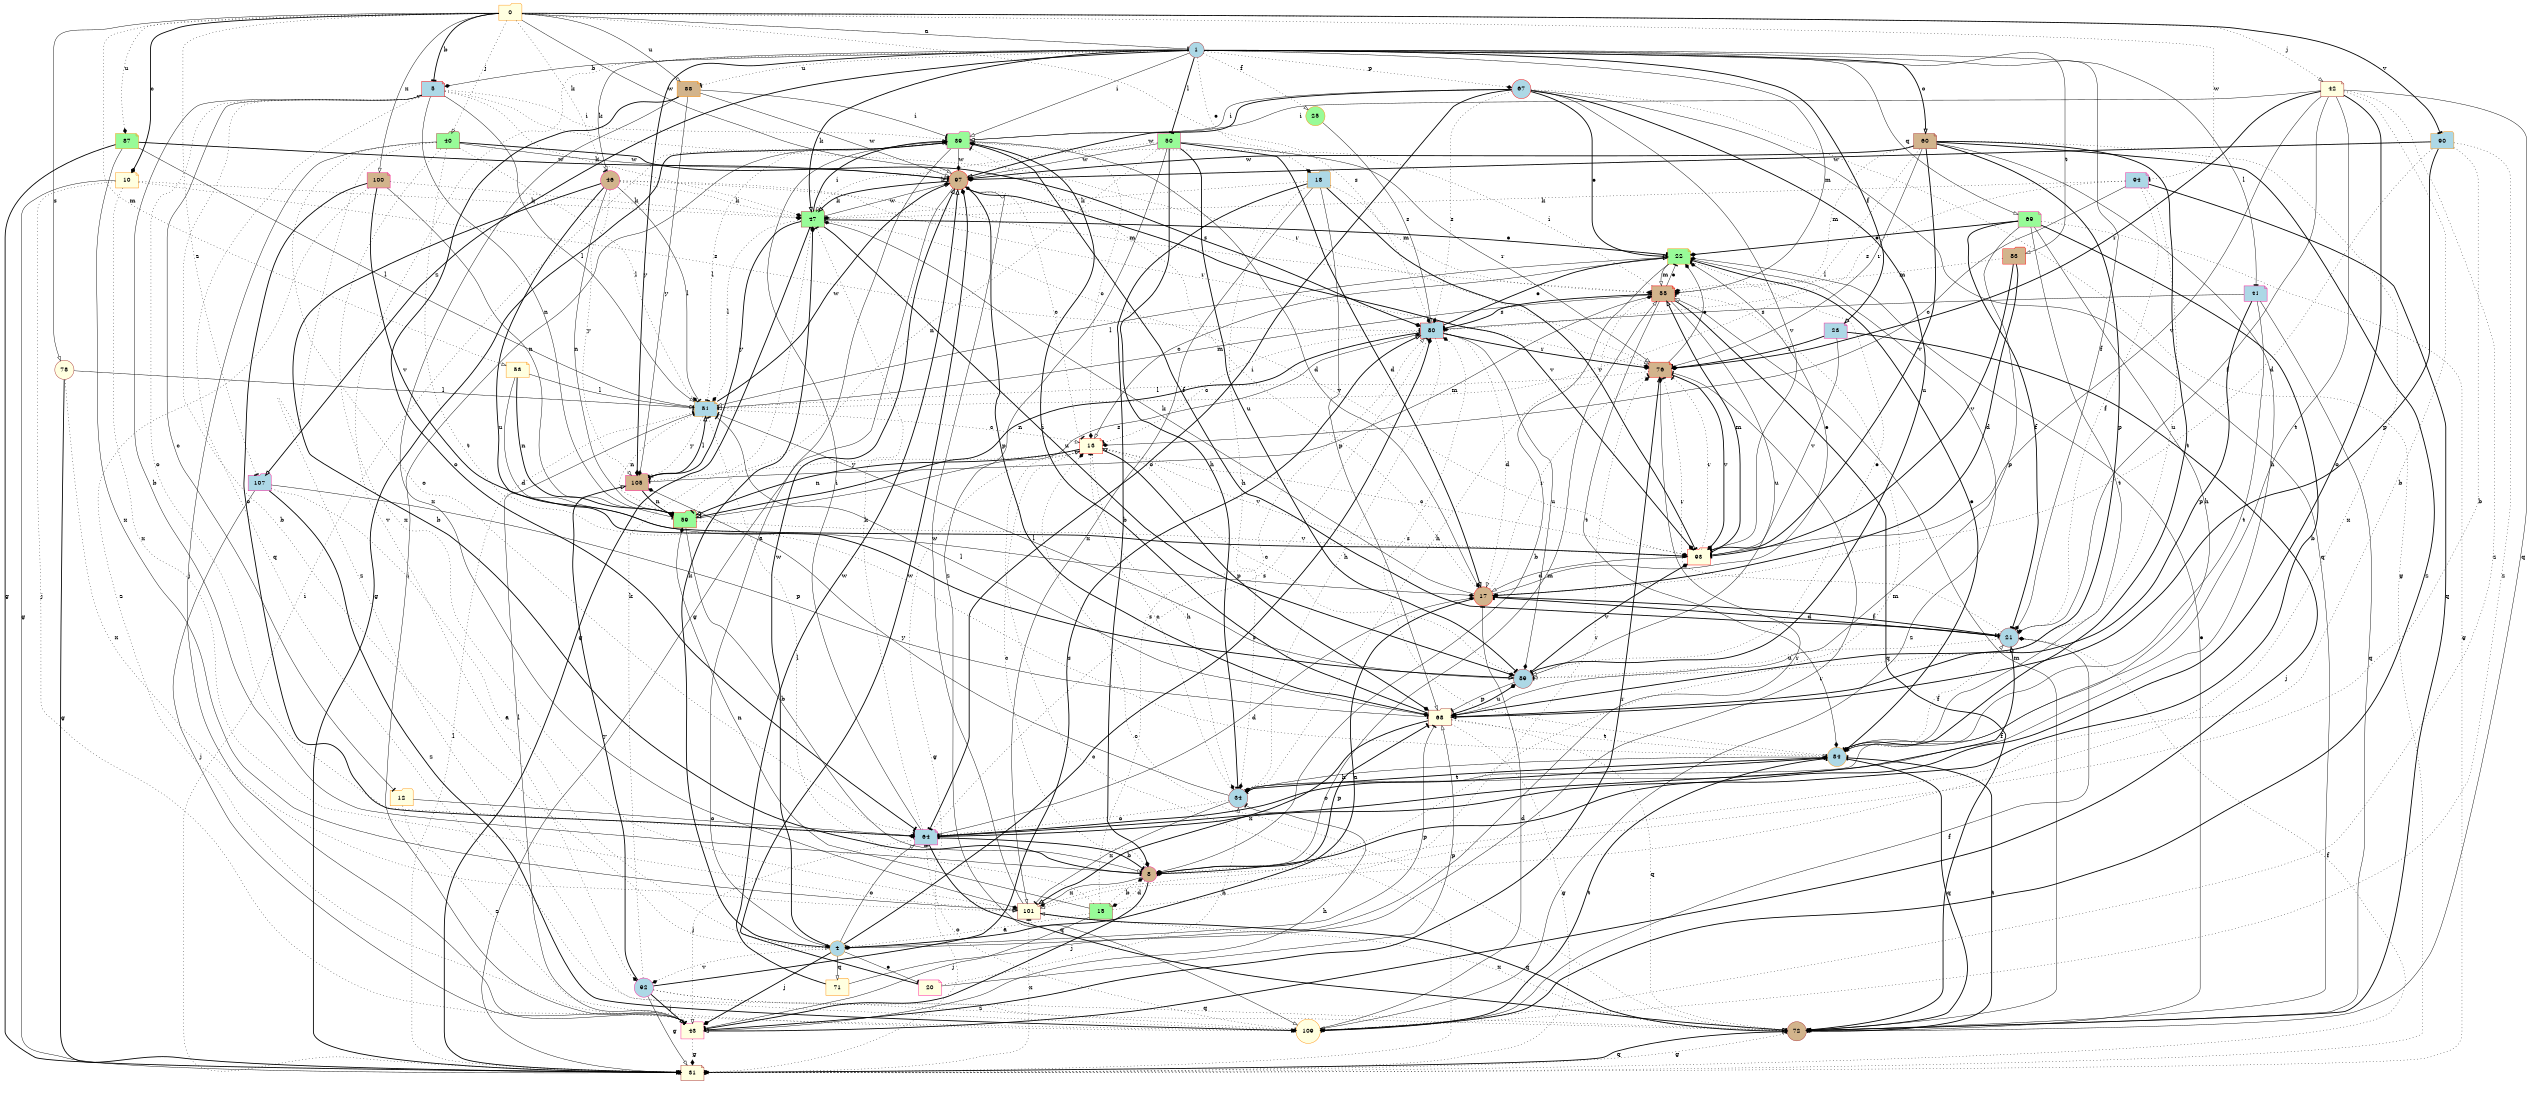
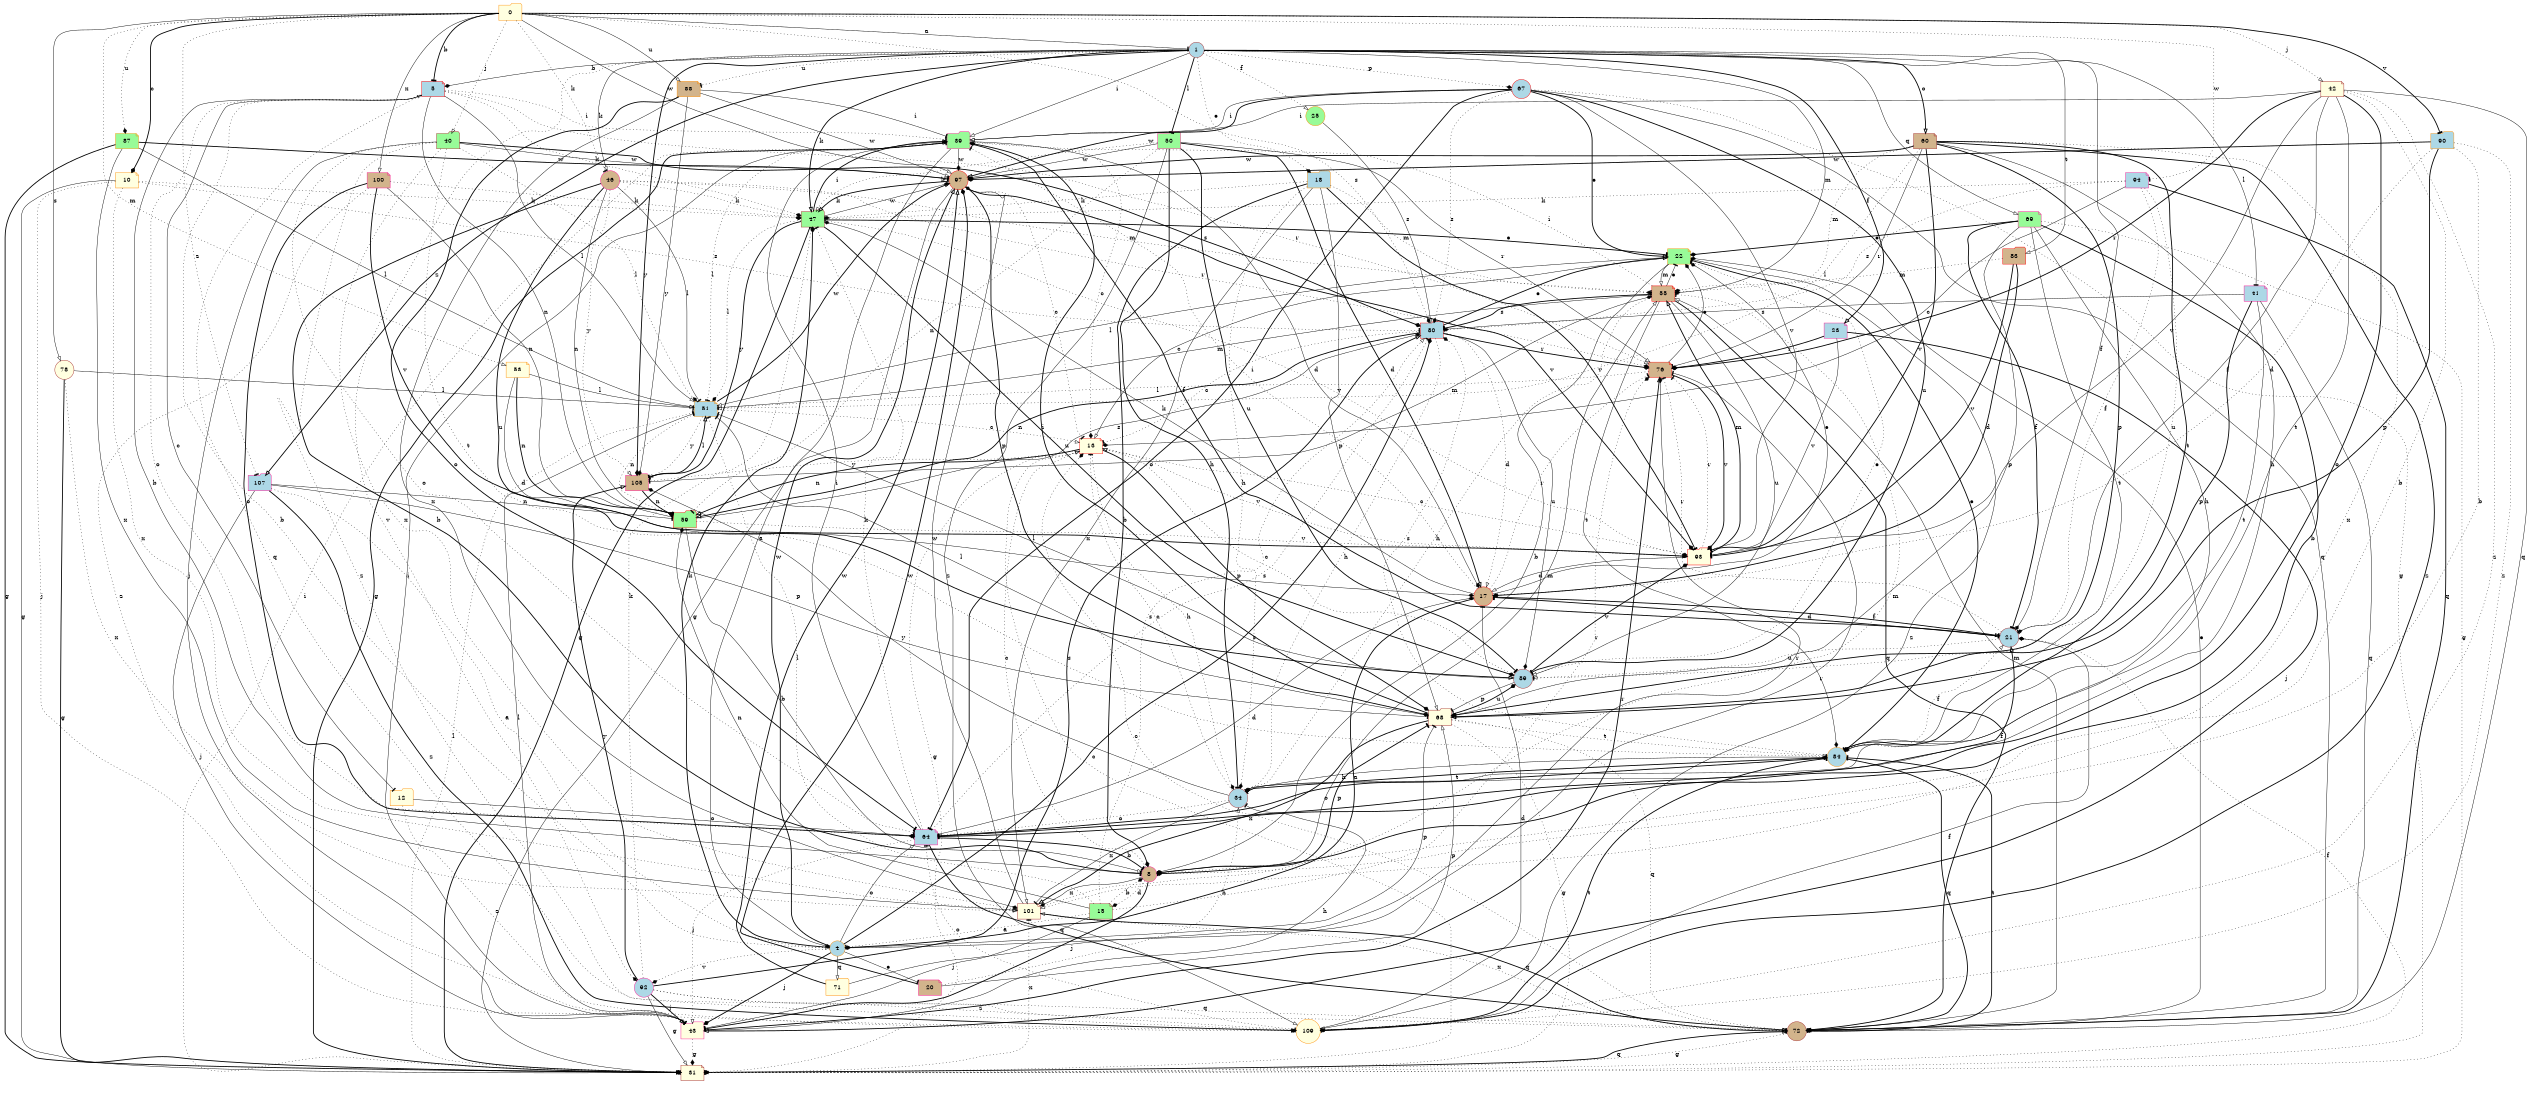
edge "107" -> "59": added, label "n"
node "20": fillcolor lightyellow -> tan
